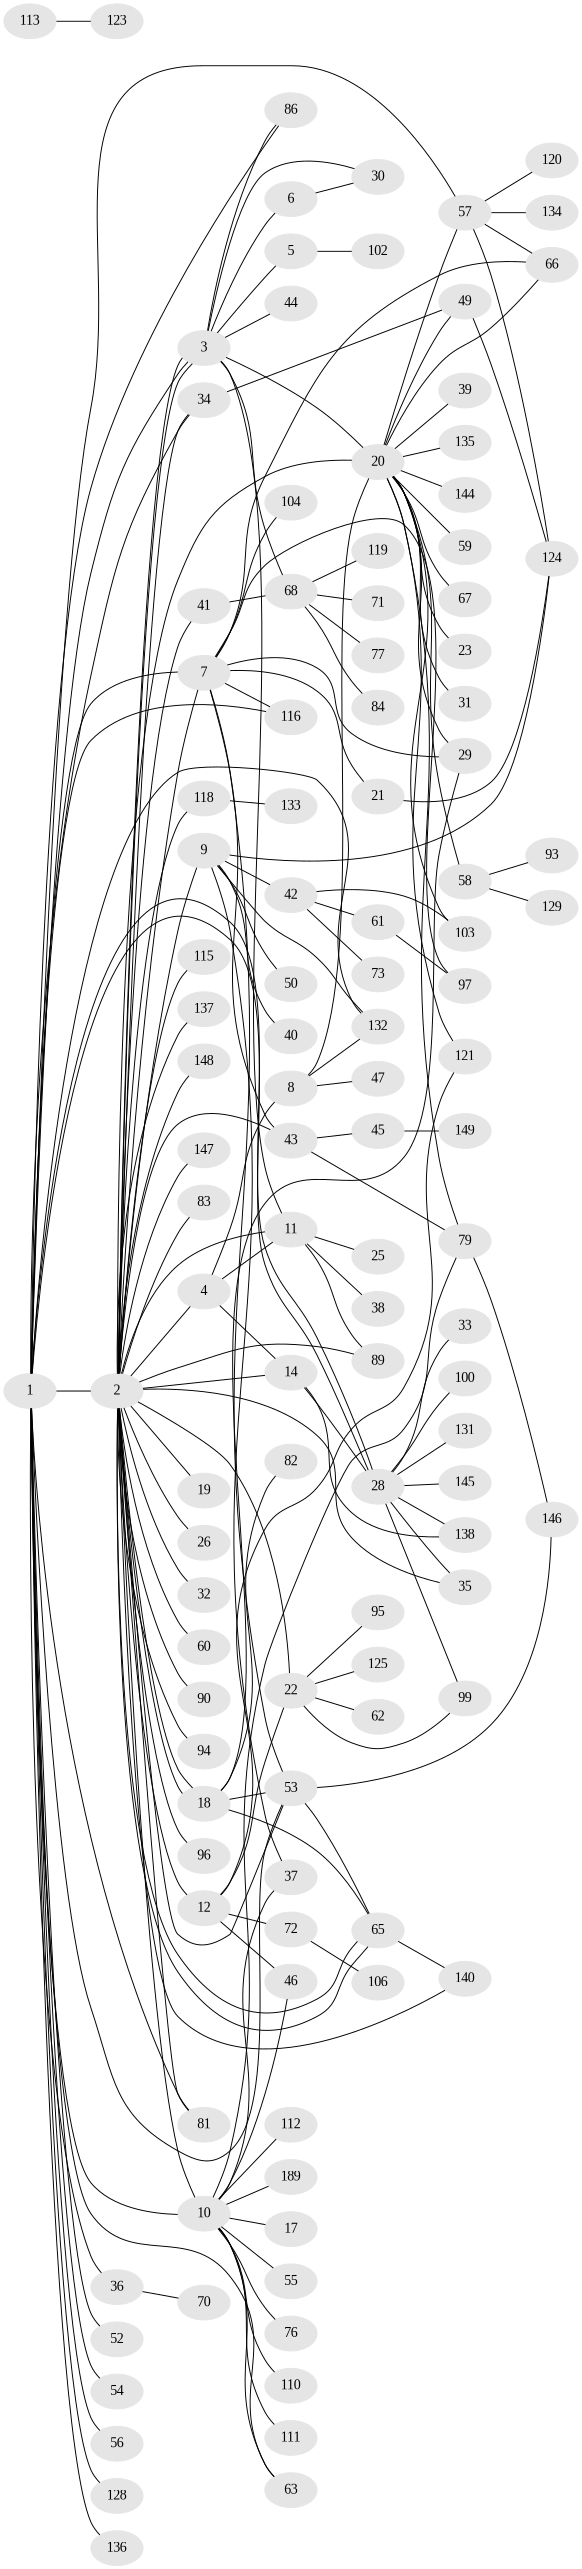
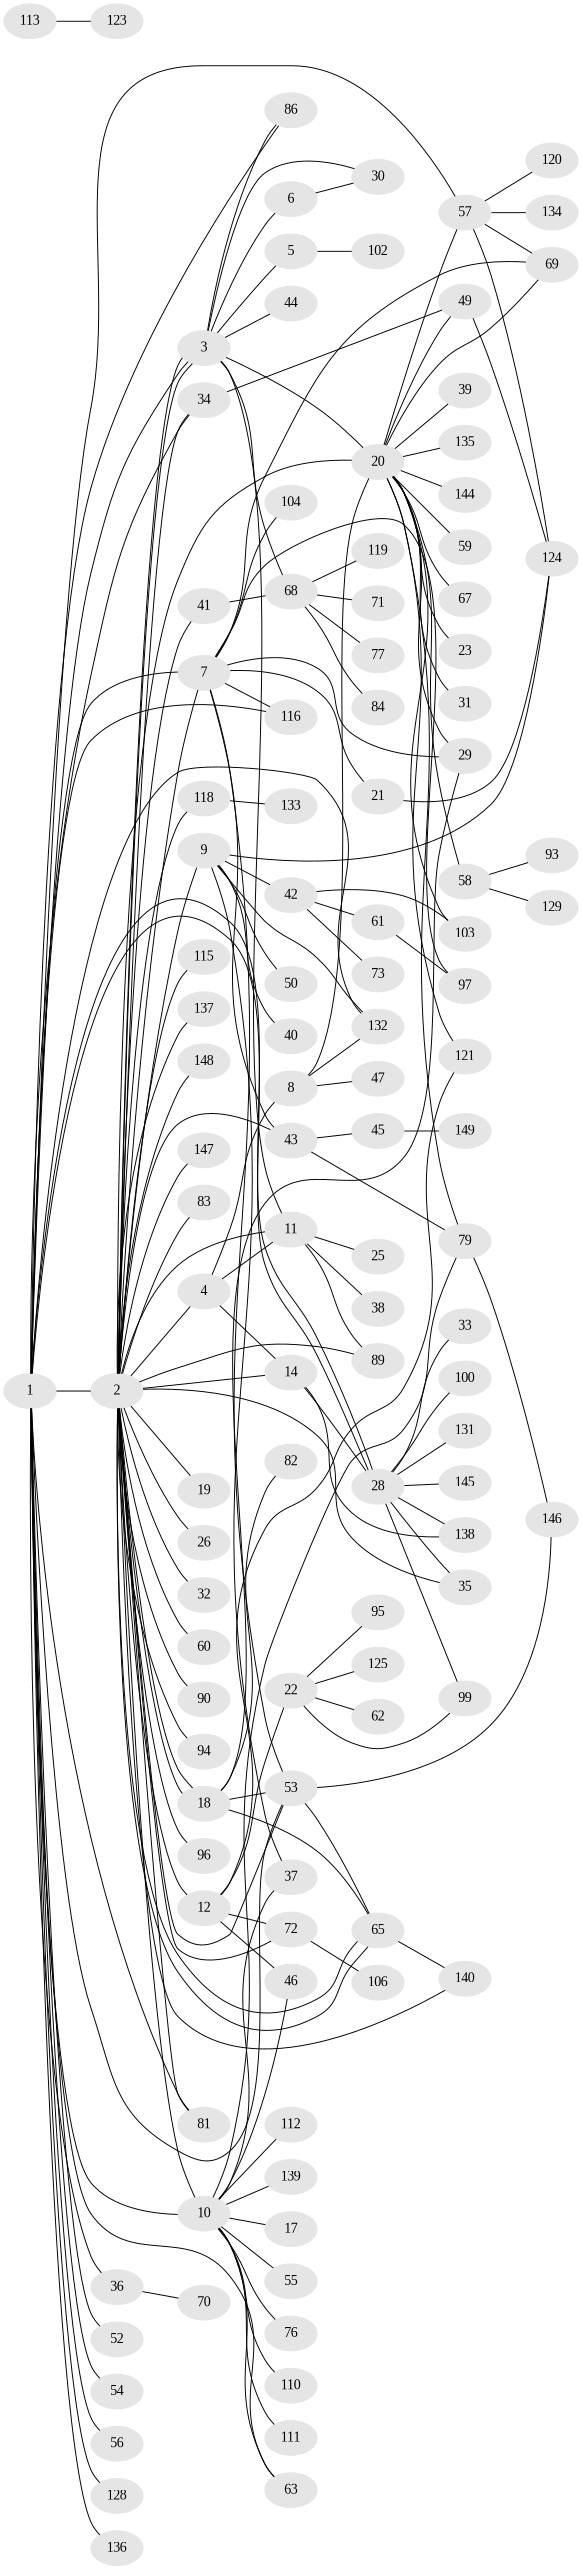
node "66": label "66" -> "69"
edge "2" -- "22": now "2" -- "72"
node "189": label "189" -> "139"
